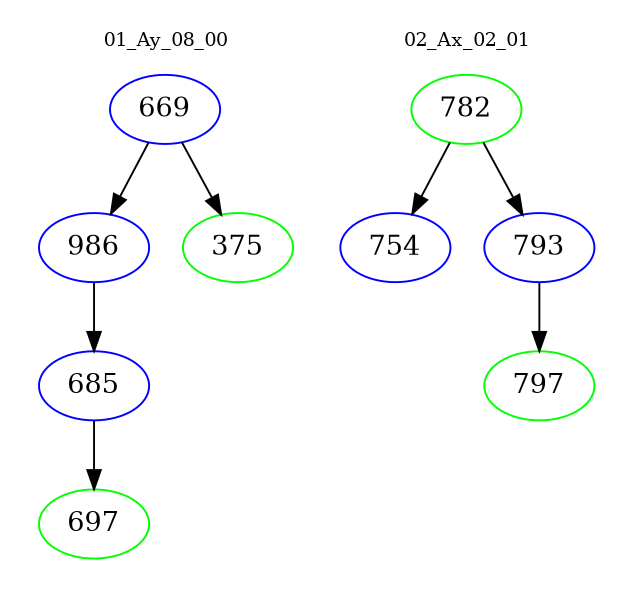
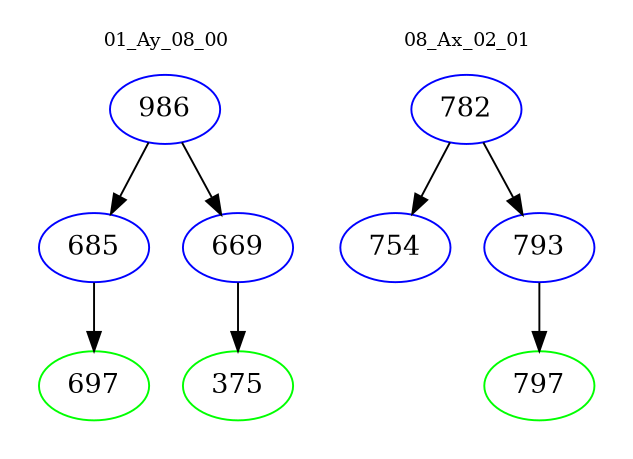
cluster "02_Ax_02_01": label "02_Ax_02_01" -> "08_Ax_02_01"
node "782": color green -> blue
edge "669" -> "986": reversed
